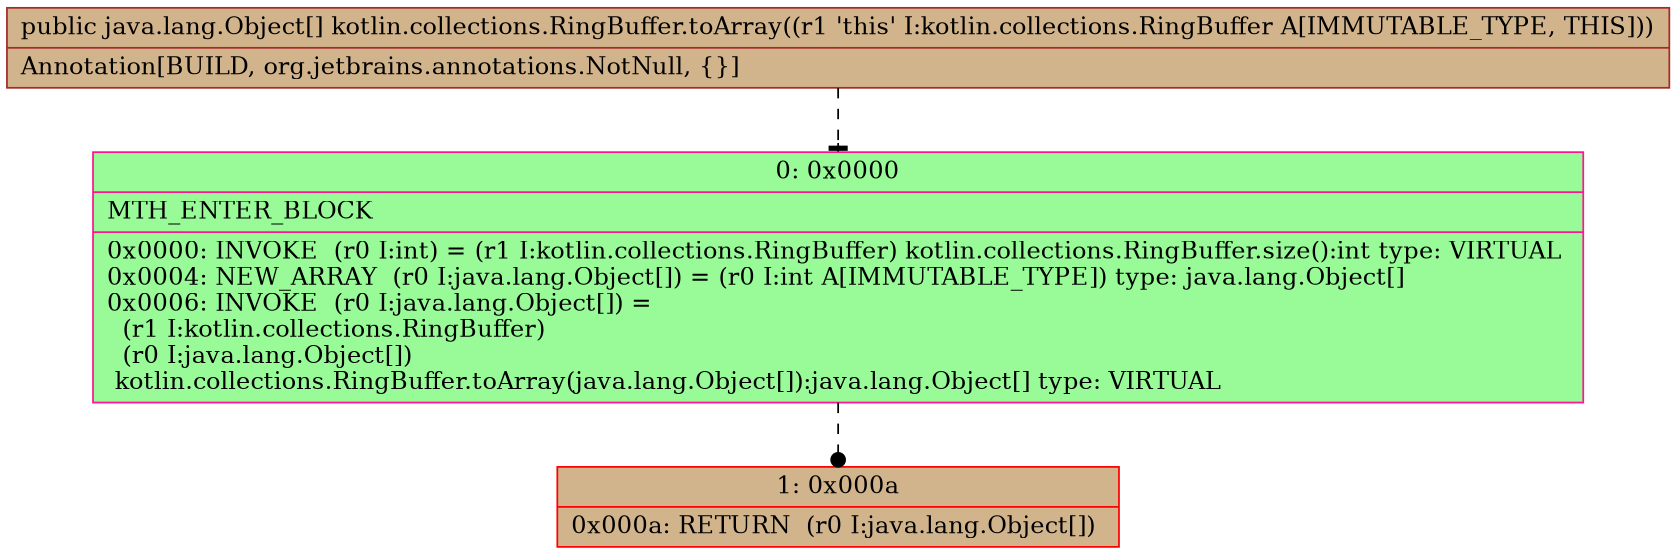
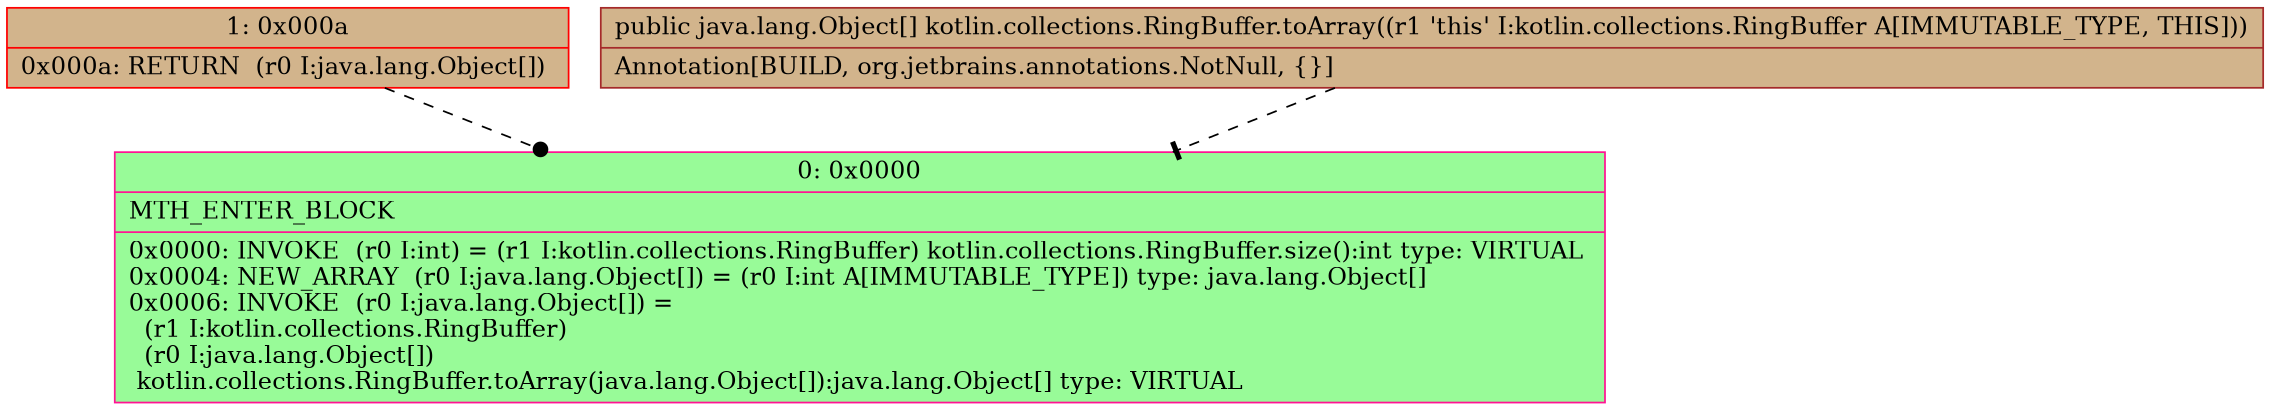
edge "0: 0x0000" -> "1: 0x000a": reversed
